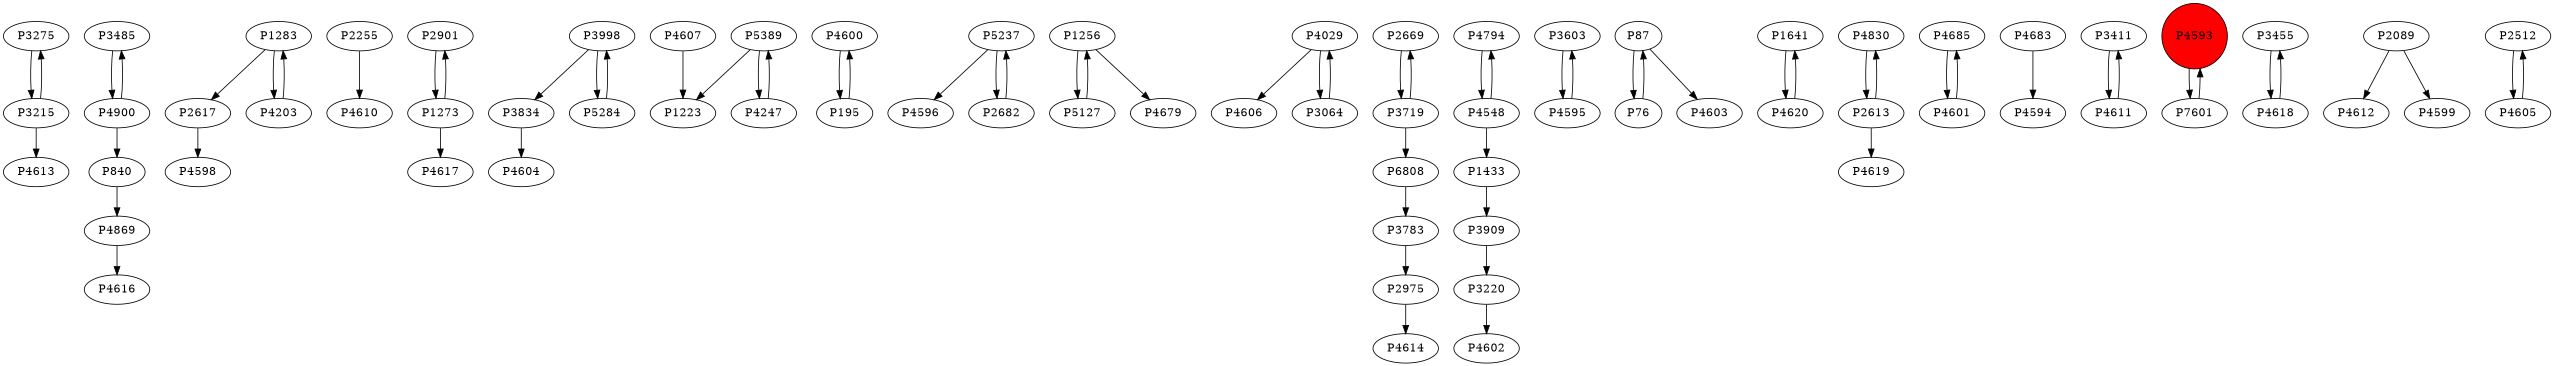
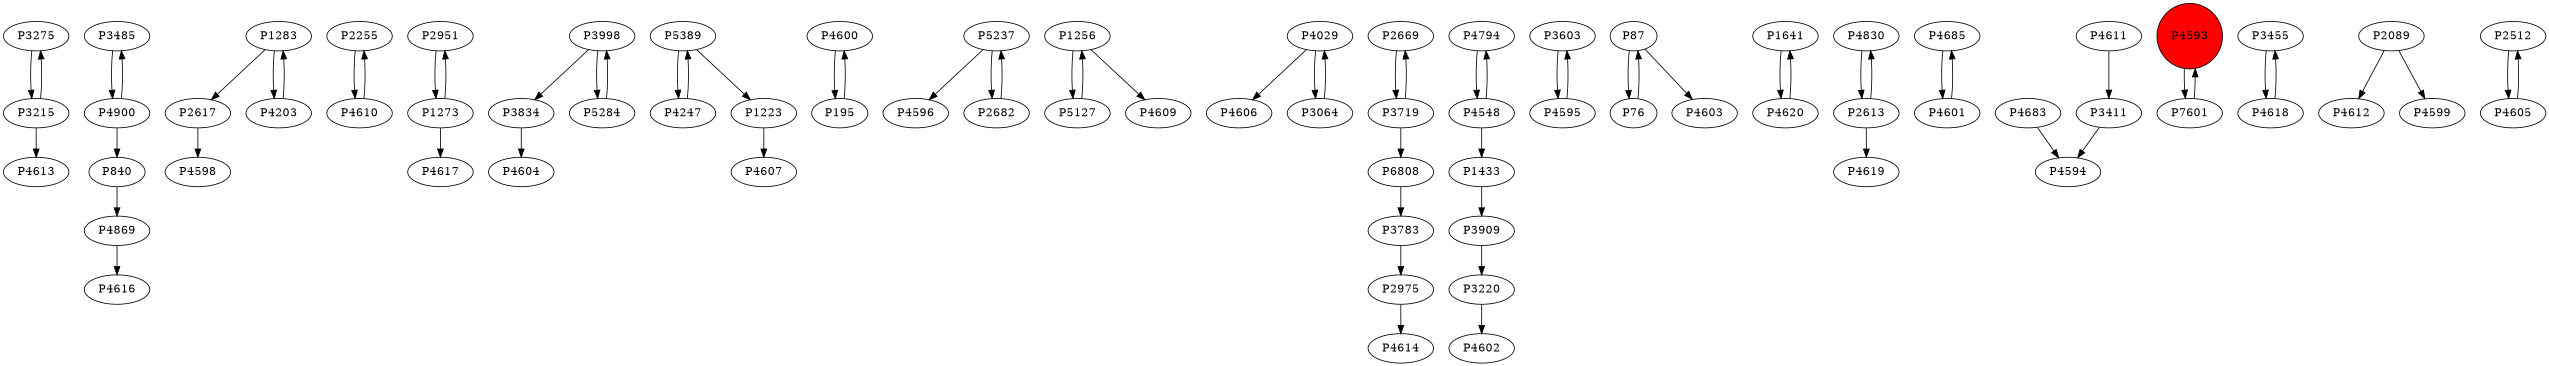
node "P2901": label "P2901" -> "P2951"
edge "P3411" -> "P4611": now "P3411" -> "P4594"
edge "P4607" -> "P1223": reversed
edge "P4610" -> "P2255": added
node "P4679": label "P4679" -> "P4609"
